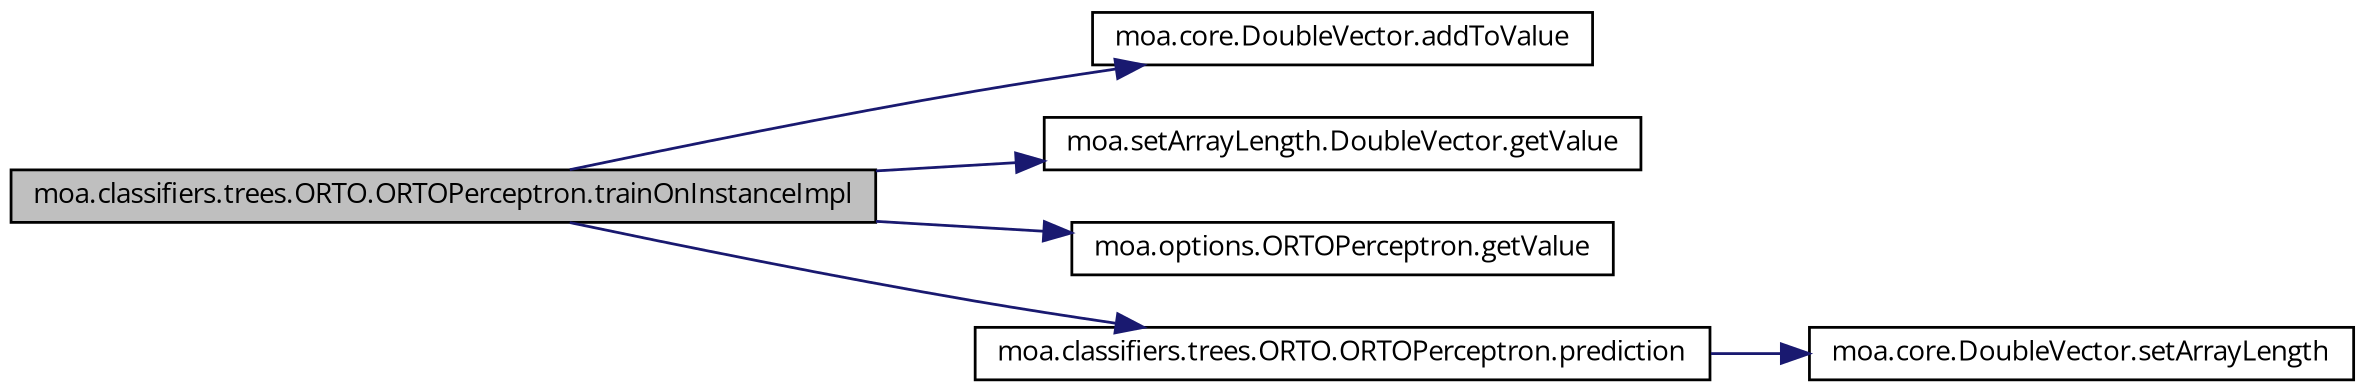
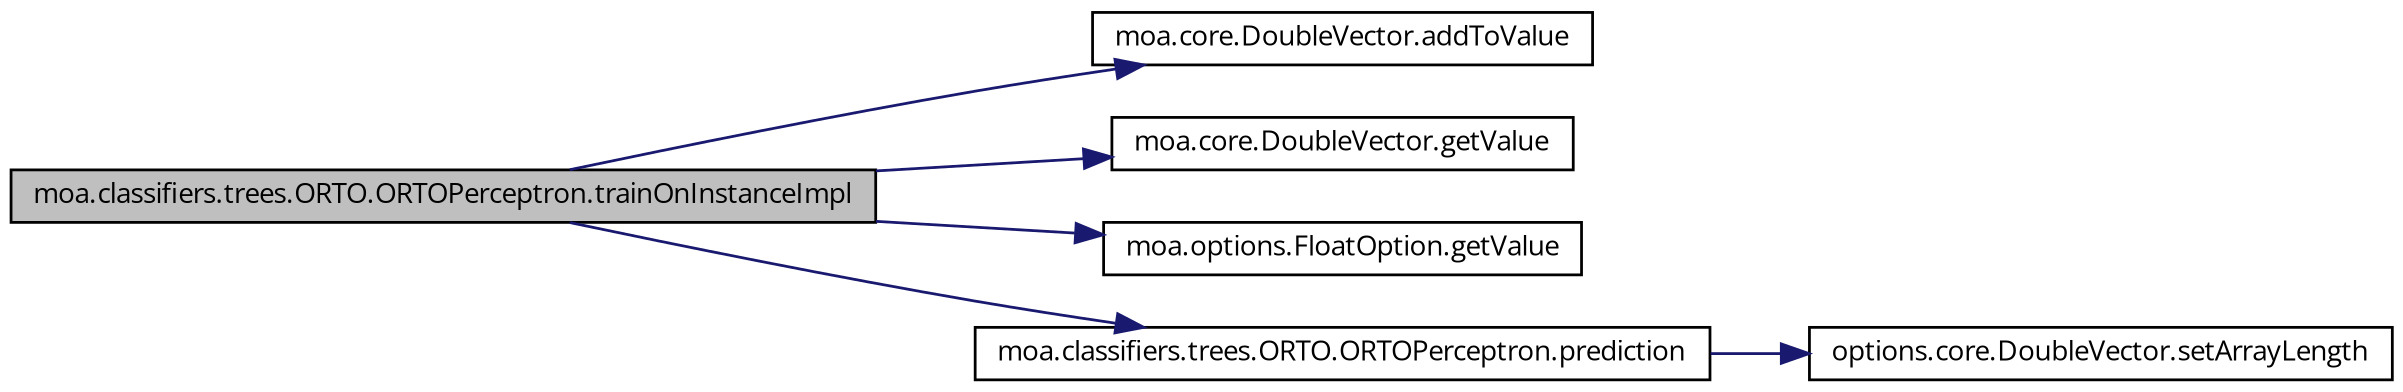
node "moa.setArrayLength.DoubleVector.getValue": label "moa.setArrayLength.DoubleVector.getValue" -> "moa.core.DoubleVector.getValue"
node "moa.options.ORTOPerceptron.getValue": label "moa.options.ORTOPerceptron.getValue" -> "moa.options.FloatOption.getValue"
node "moa.core.DoubleVector.setArrayLength": label "moa.core.DoubleVector.setArrayLength" -> "options.core.DoubleVector.setArrayLength"
